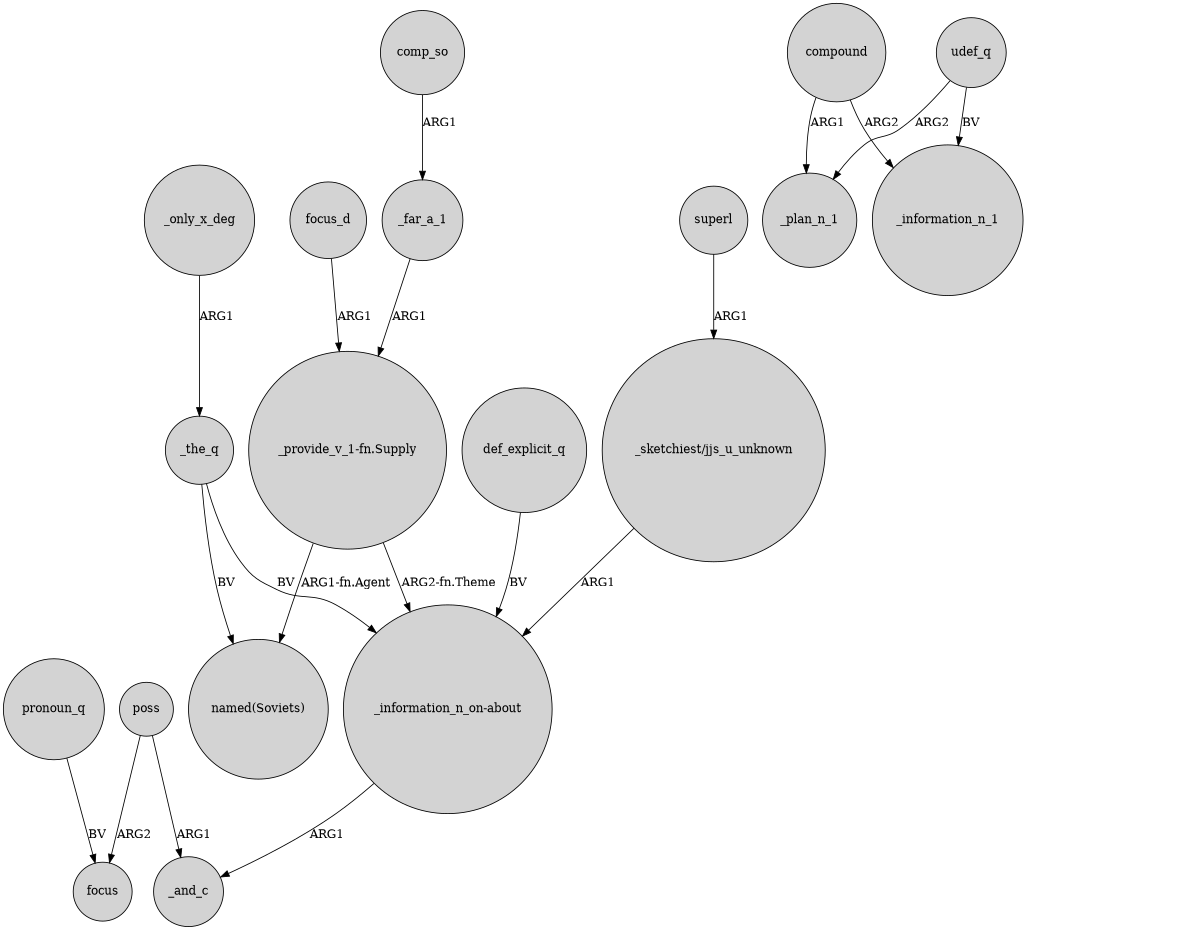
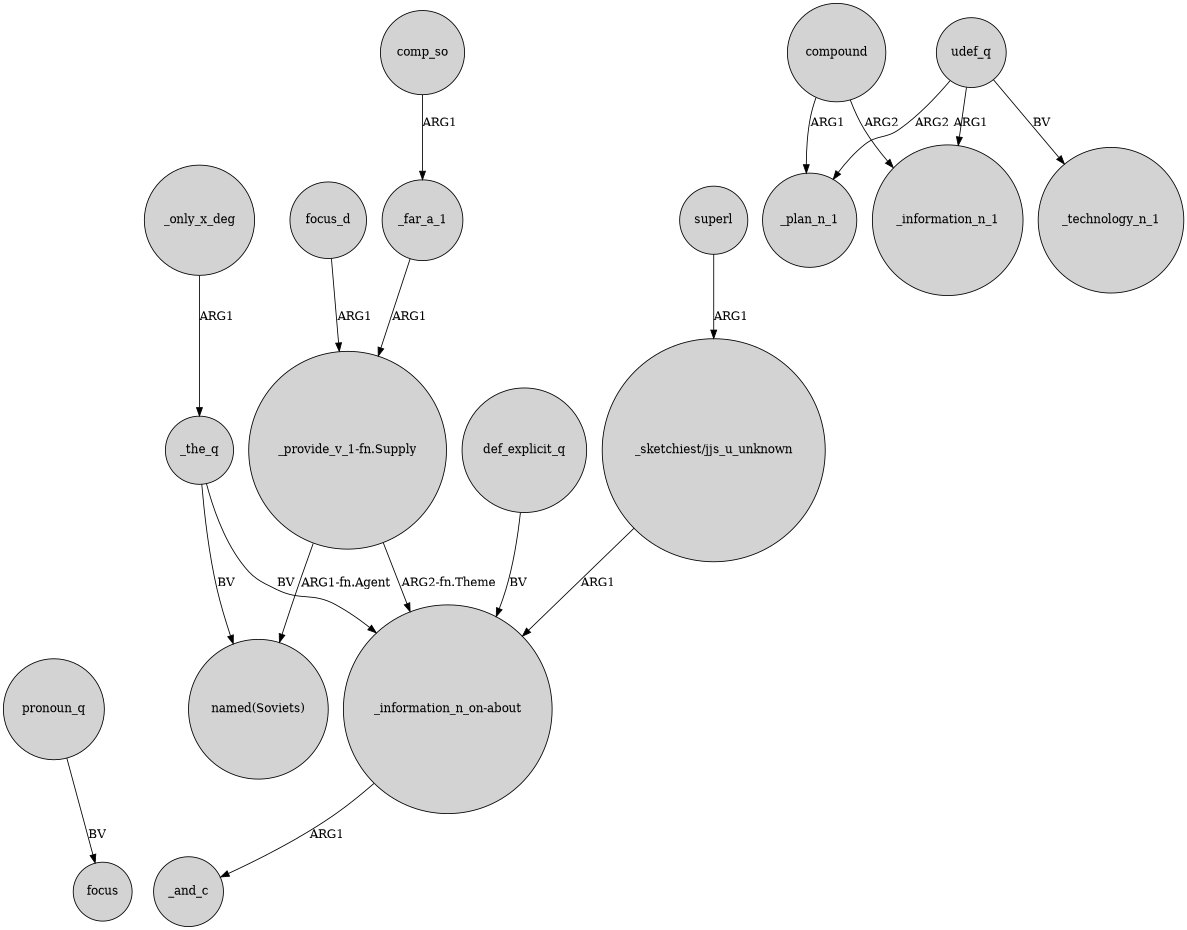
edge "udef_q" -> "_information_n_1": label "BV" -> "ARG1"
node "_technology_n_1": added
node "poss": removed
